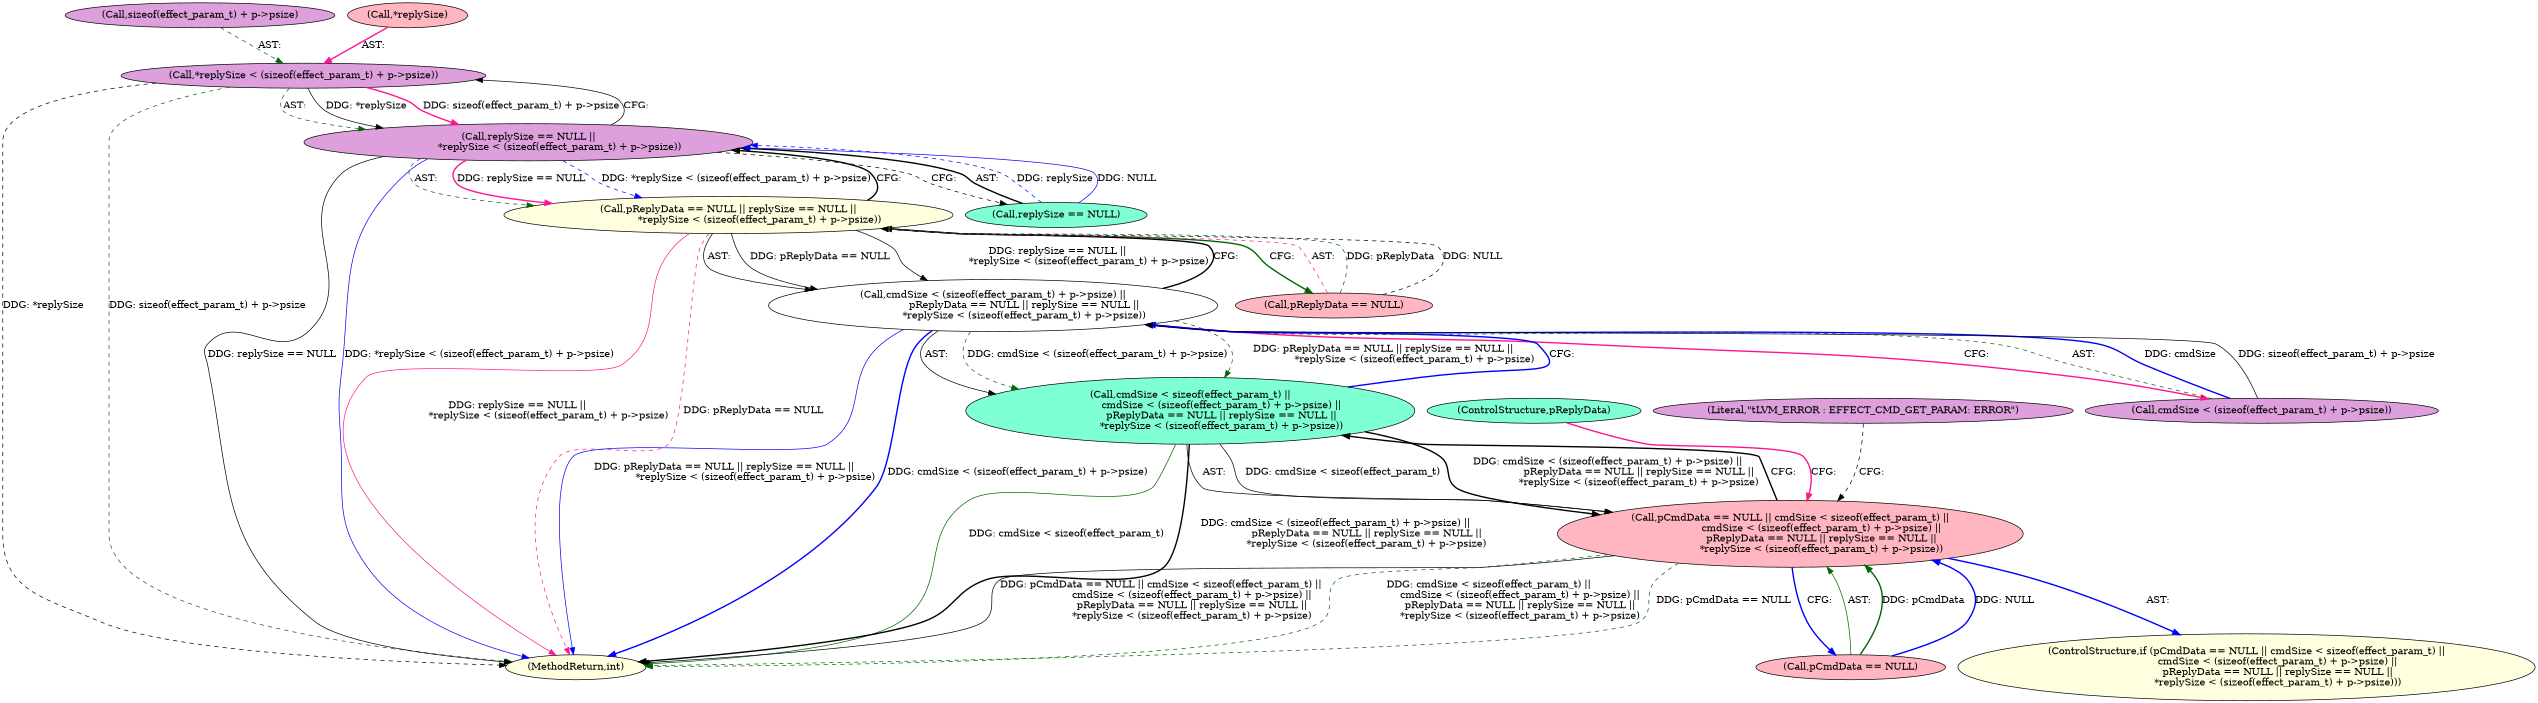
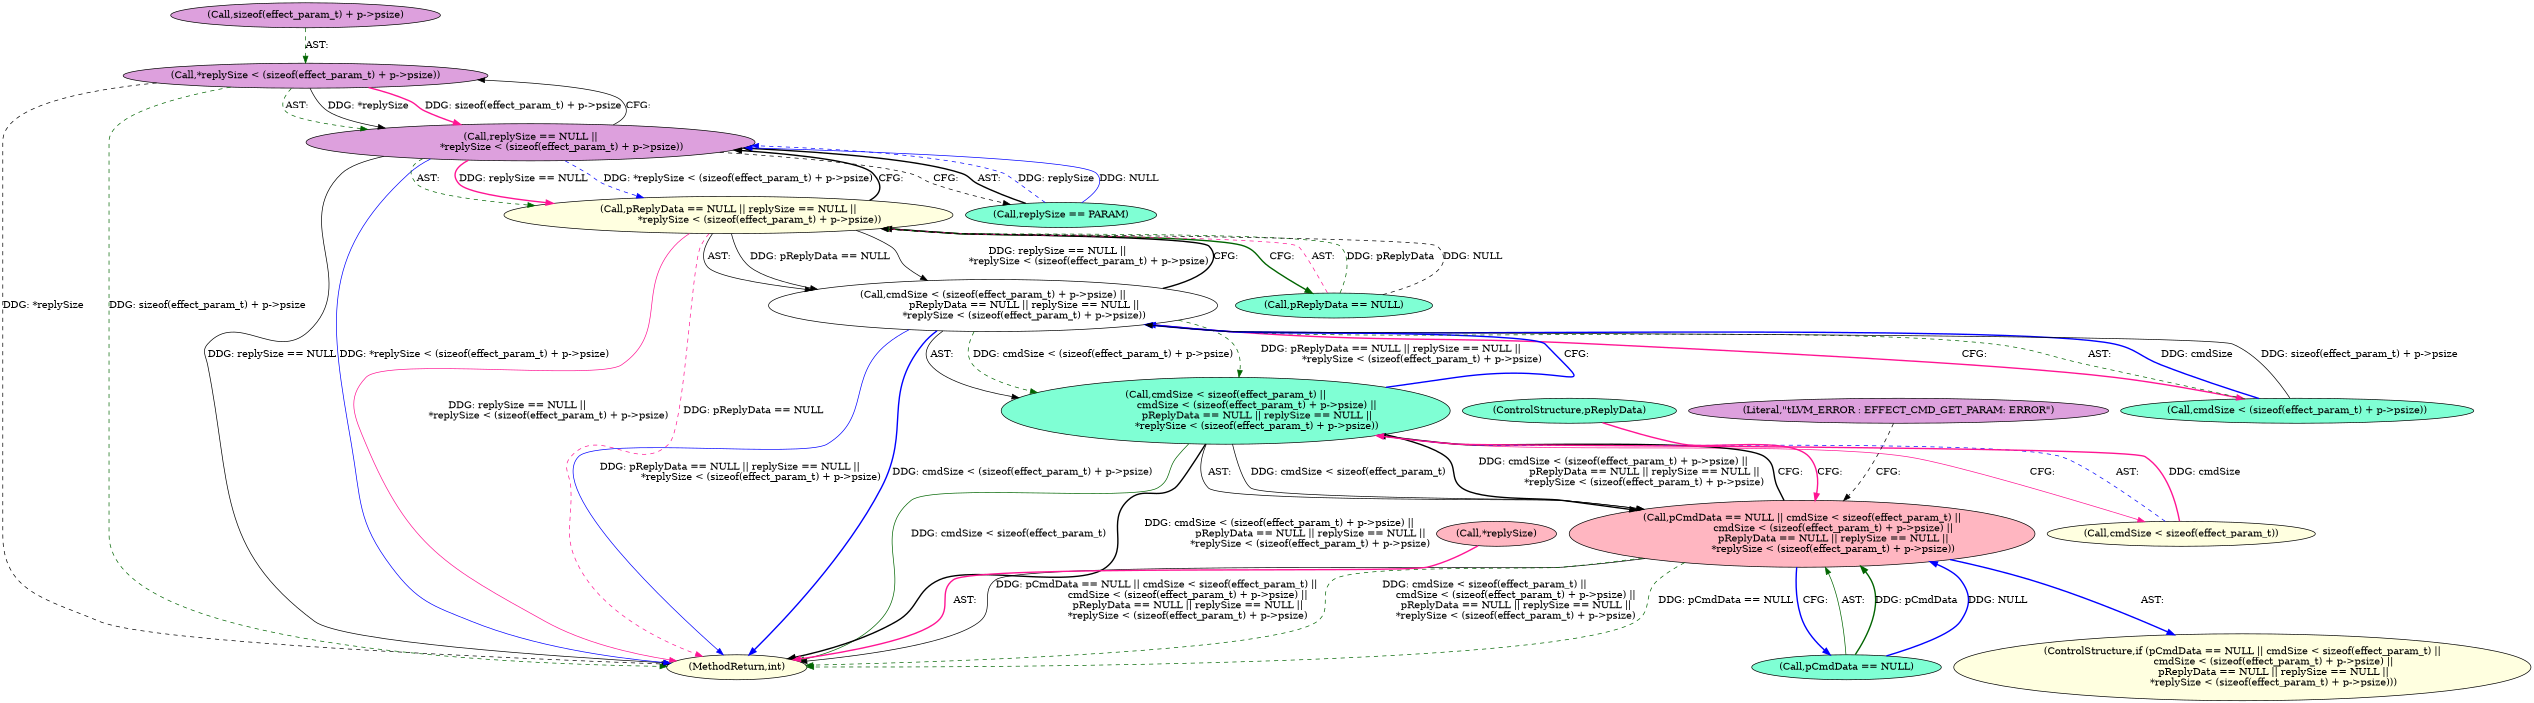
edge "(Call,*replySize)" -> "(Call,*replySize < (sizeof(effect_param_t) + p->psize))": now "(Call,*replySize)" -> "(MethodReturn,int)"
node "(Call,replySize == NULL)": label "(Call,replySize == NULL)" -> "(Call,replySize == PARAM)"
node "(Call,pReplyData == NULL)": fillcolor lightpink -> aquamarine
node "(Call,cmdSize < (sizeof(effect_param_t) + p->psize))": fillcolor plum -> aquamarine
node "(Call,cmdSize < sizeof(effect_param_t))": added
node "(Call,pCmdData == NULL)": fillcolor lightpink -> aquamarine
